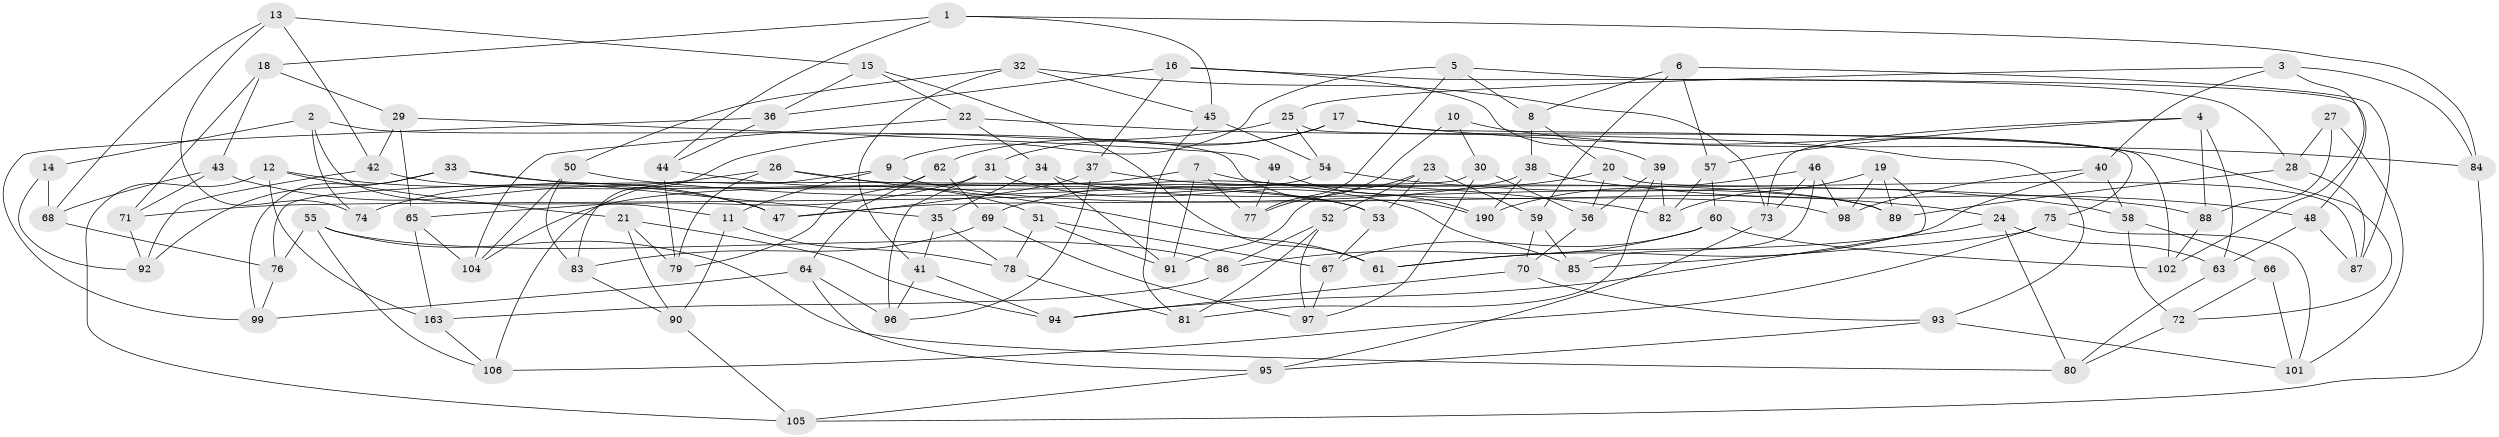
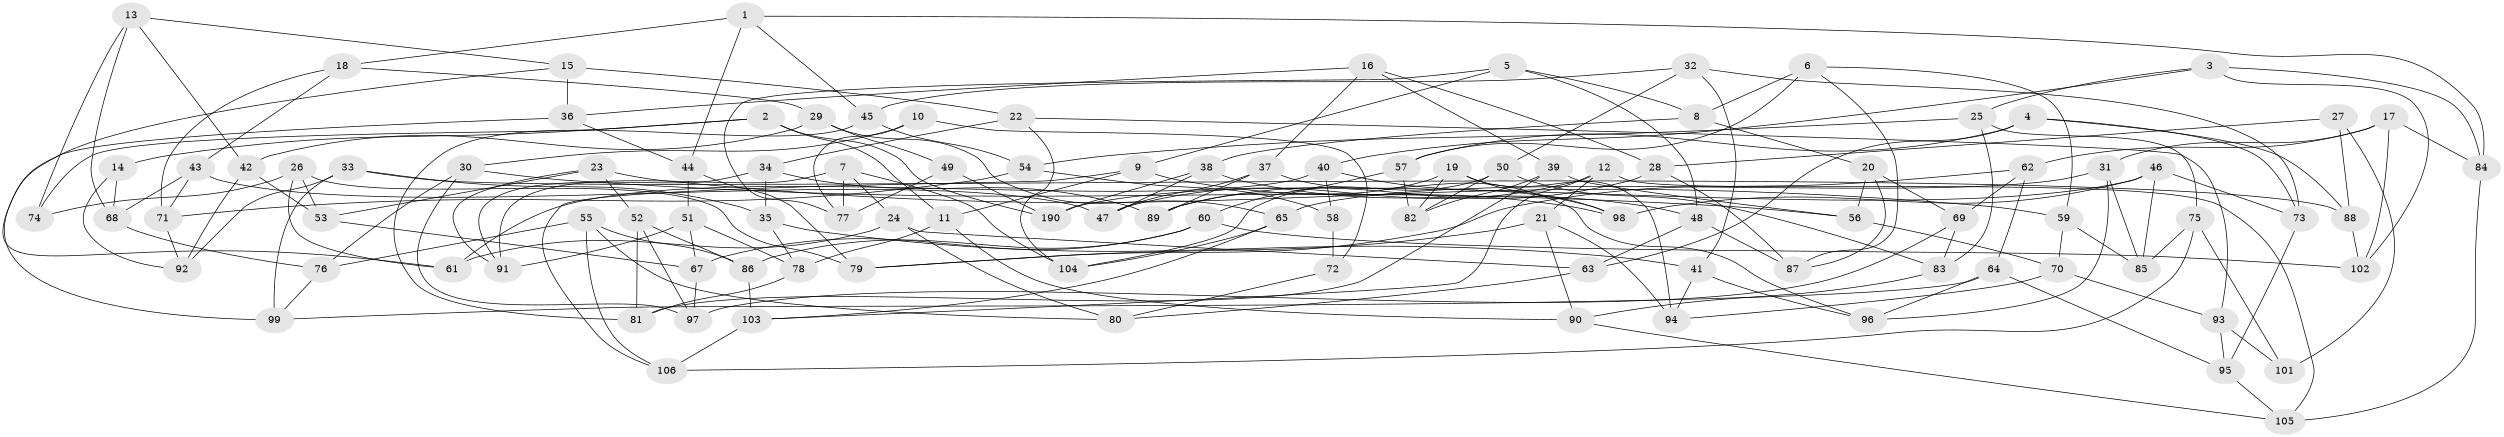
node "66": removed
node "163": label "163" -> "103"
